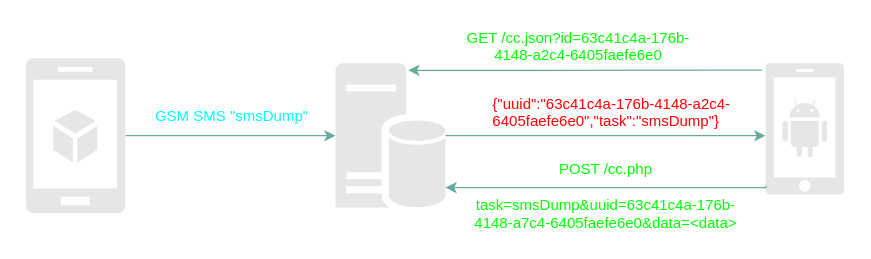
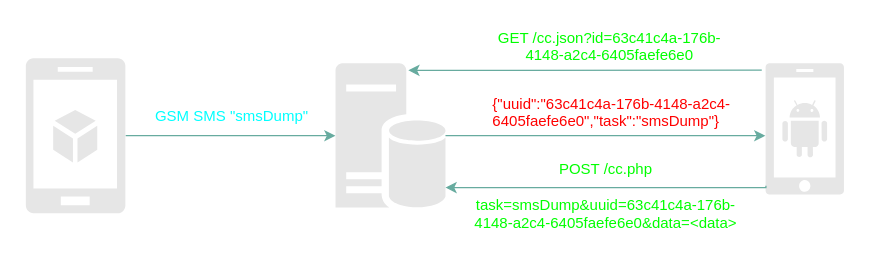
node "GET /cc.json?id=63c41c4a-176b- 4148-a2c4-6405faefe6e0": moved (578, 44) -> (609, 44)
node "POST /cc.php task=smsDump&uuid=63c41c4a-176b- 4148-a7c4-6405faefe6e0&data=<data>": label "POST /cc.php task=smsDump&uuid=63c41c4a-176b- 4148-a7c4-6405faefe6e0&data=<data>" -> "POST /cc.php task=smsDump&uuid=63c41c4a-176b- 4148-a2c4-6405faefe6e0&data=<data>"
